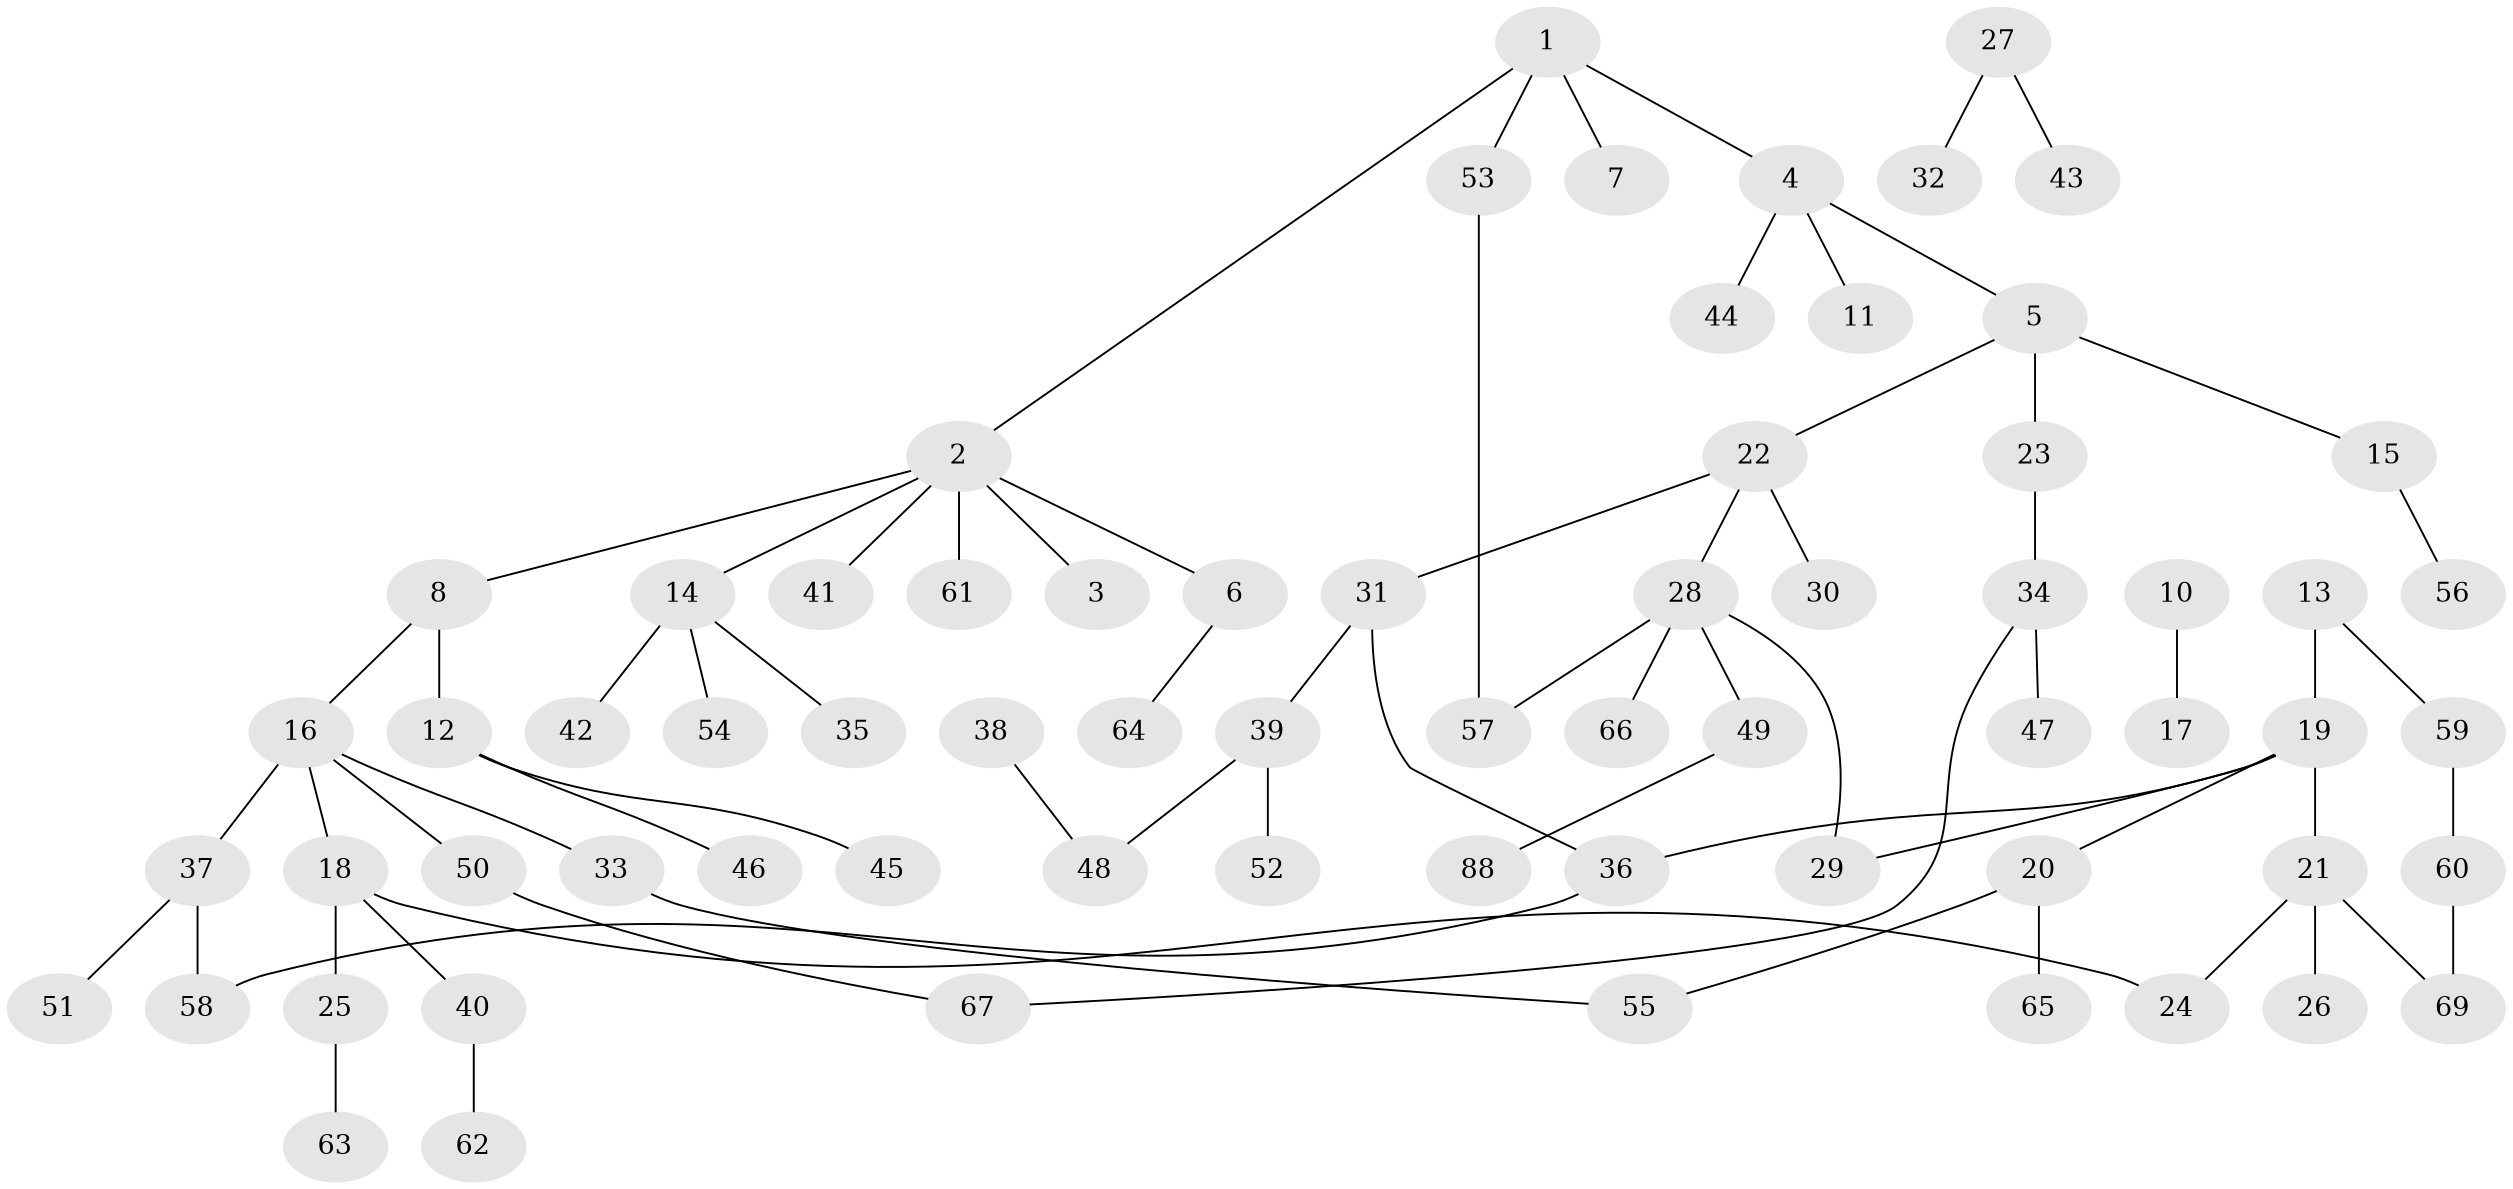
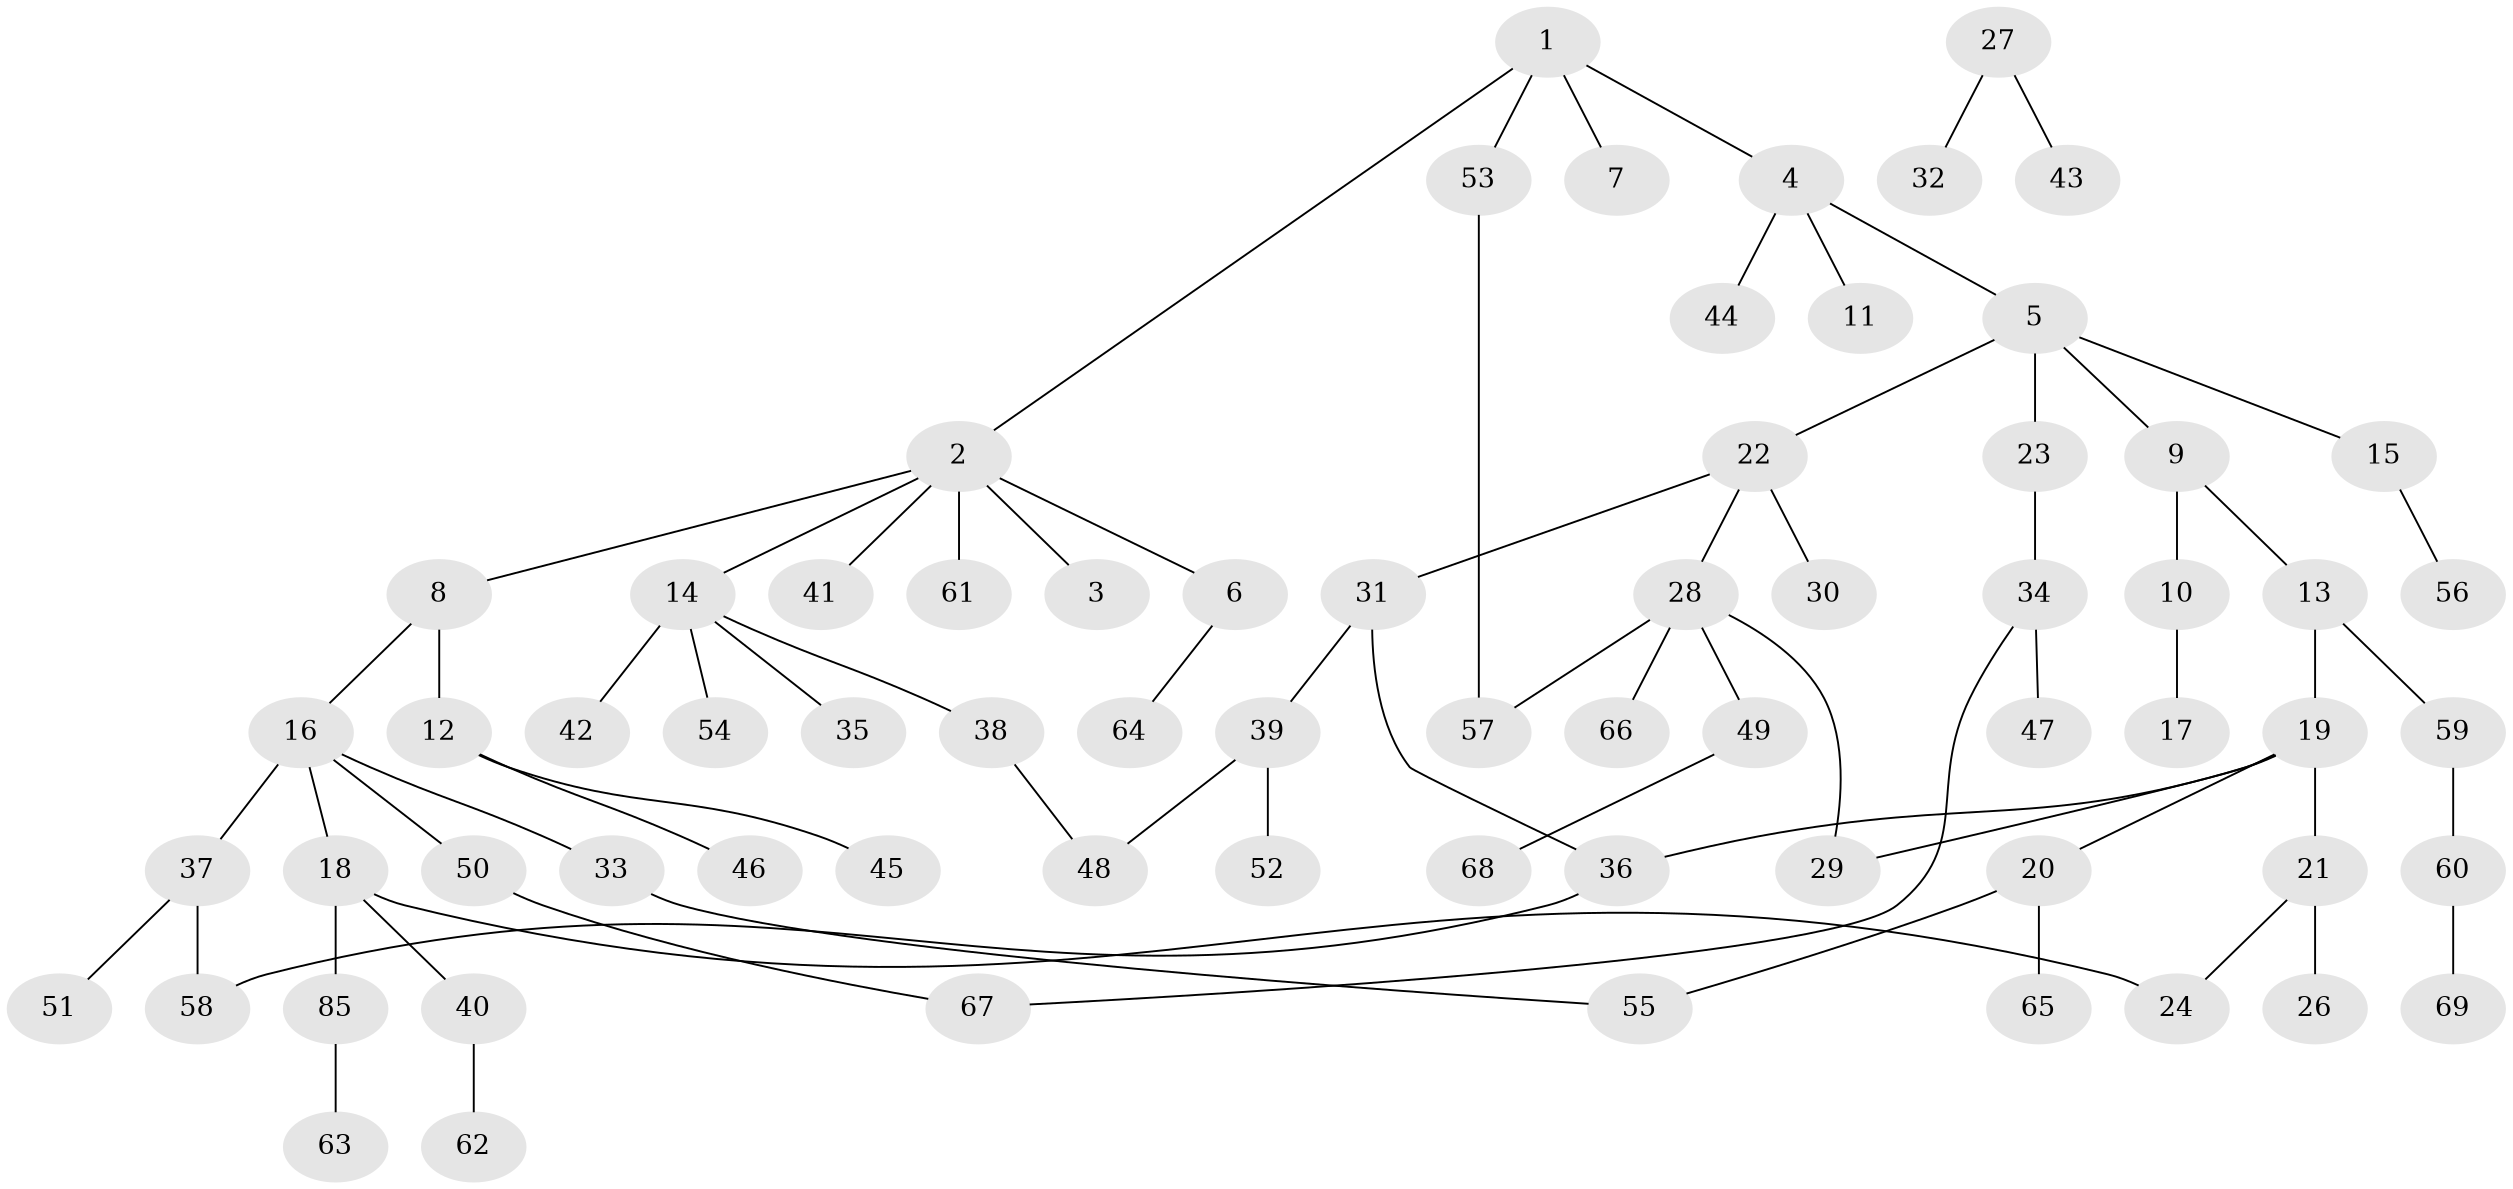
node "9": added
edge "14" -- "38": added
node "88": label "88" -> "68"
edge "21" -- "69": removed
node "25": label "25" -> "85"
